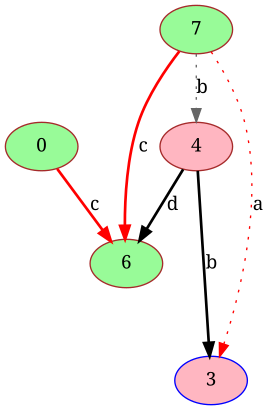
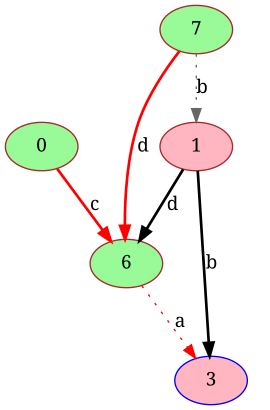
edge "7" -> "6": label "c" -> "d"
node "4": label "4" -> "1"
edge "7" -> "3": now "6" -> "3"
